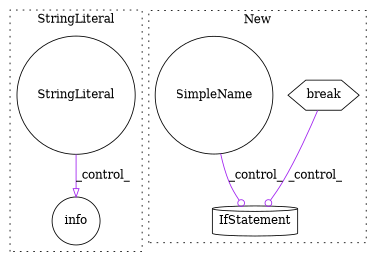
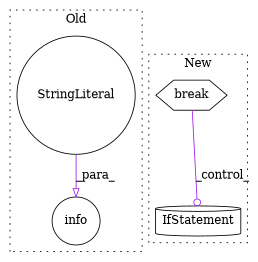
cluster "StringLiteral": label "StringLiteral" -> "Old"
node "SimpleName": removed
edge "StringLiteral" -> "info": label "_control_" -> "_para_"
